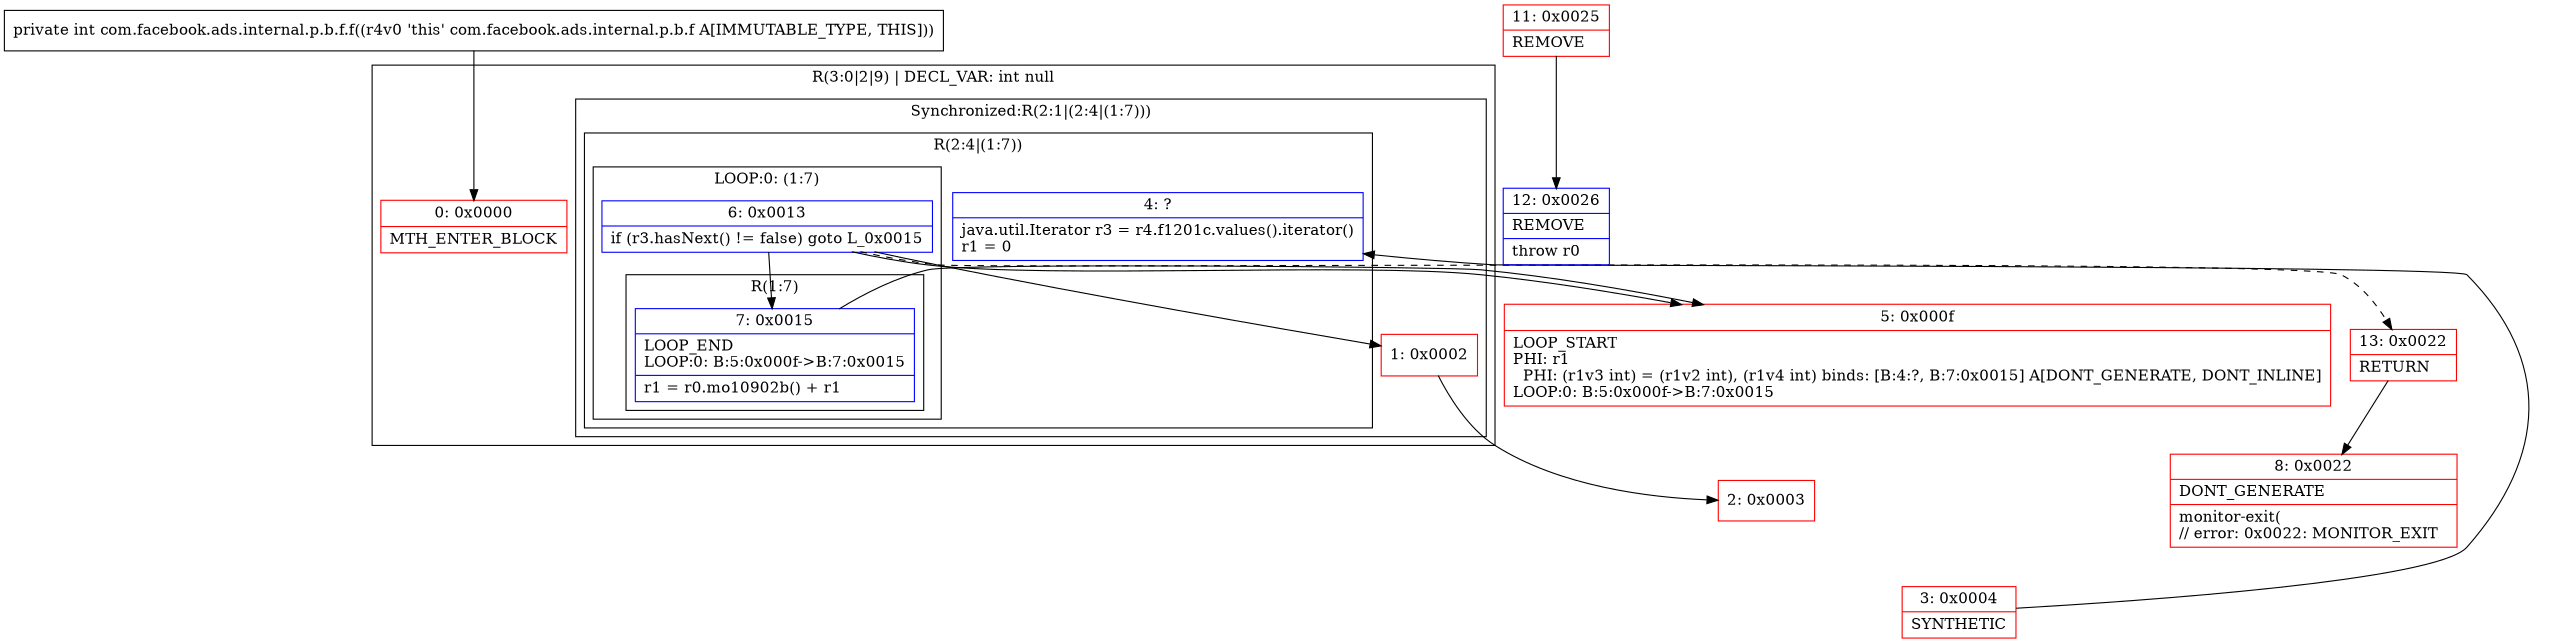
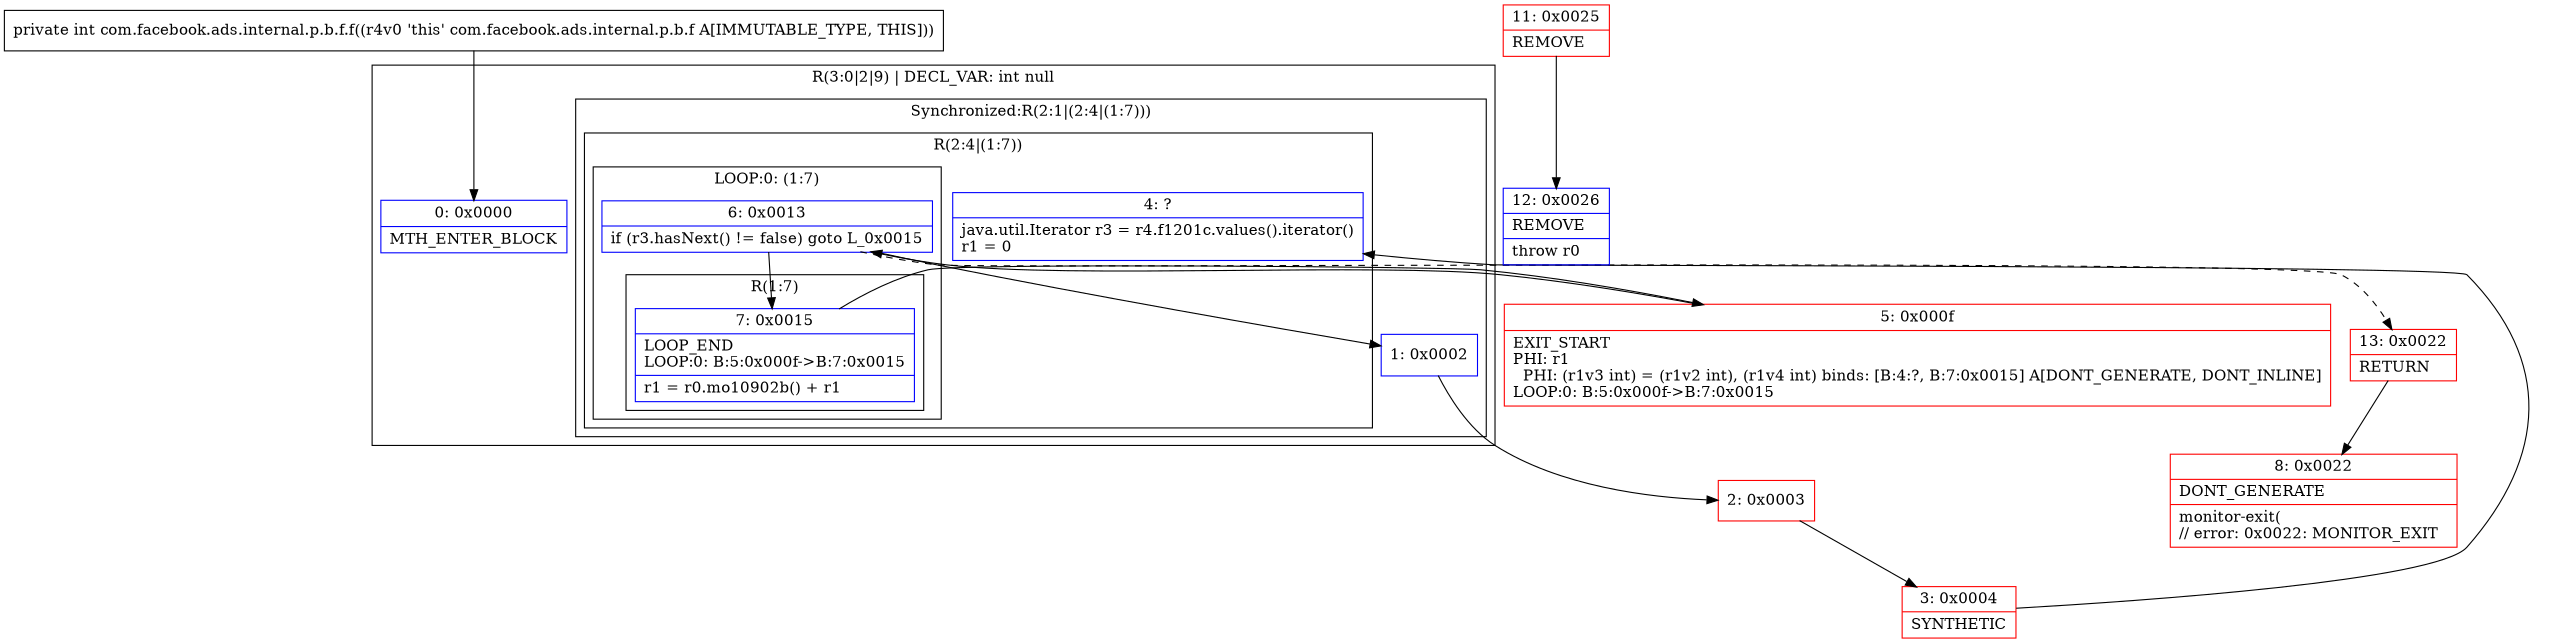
node "0: 0x0000": color red -> blue
edge "6: 0x0013" -> "5: 0x000f": reversed
node "5: 0x000f": text "LOOP_START" -> "EXIT_START"
node "1: 0x0002": color red -> blue
edge "2: 0x0003" -> "3: 0x0004": added
